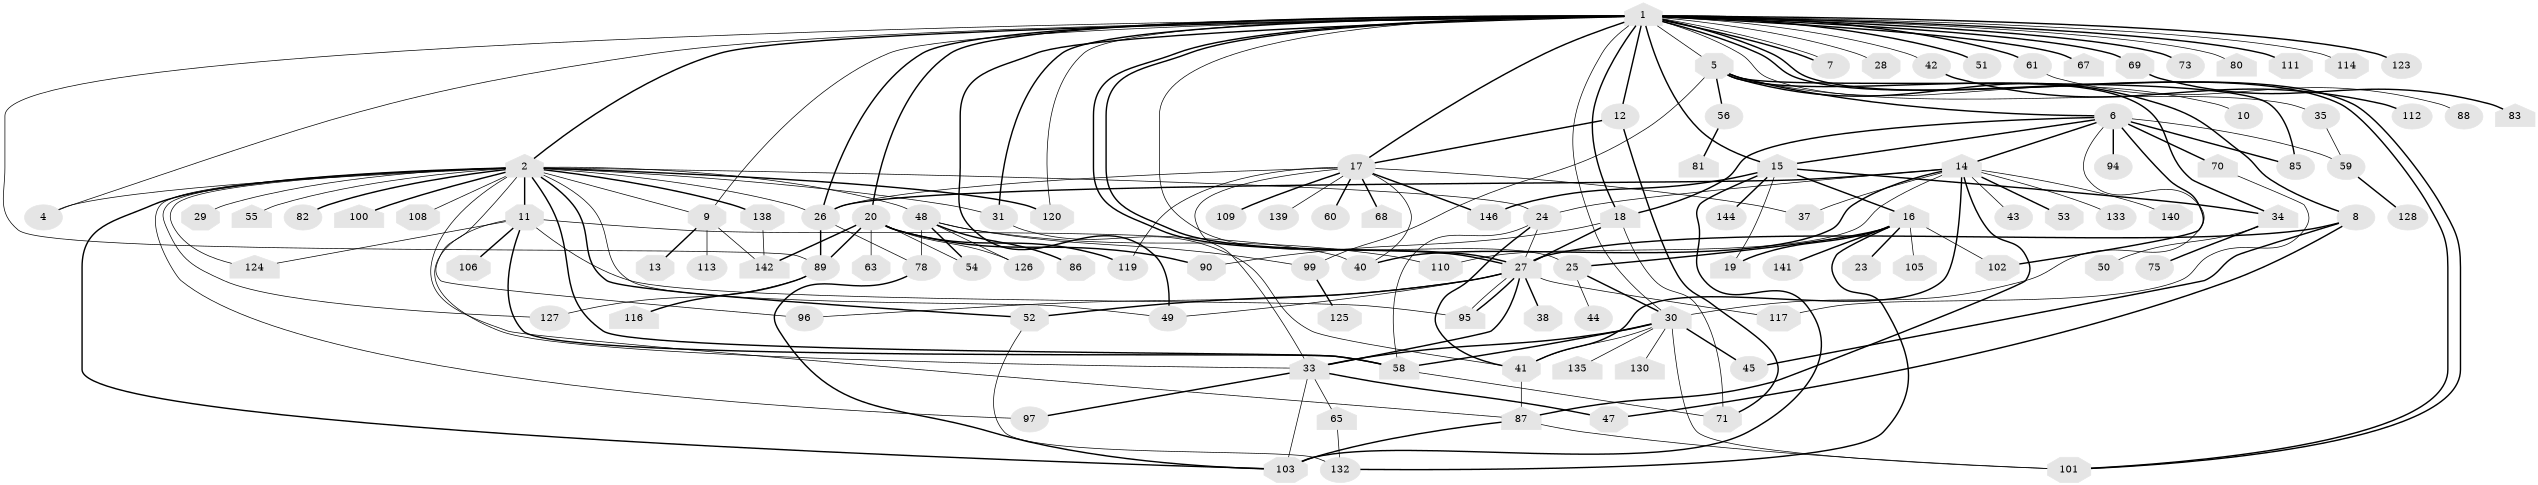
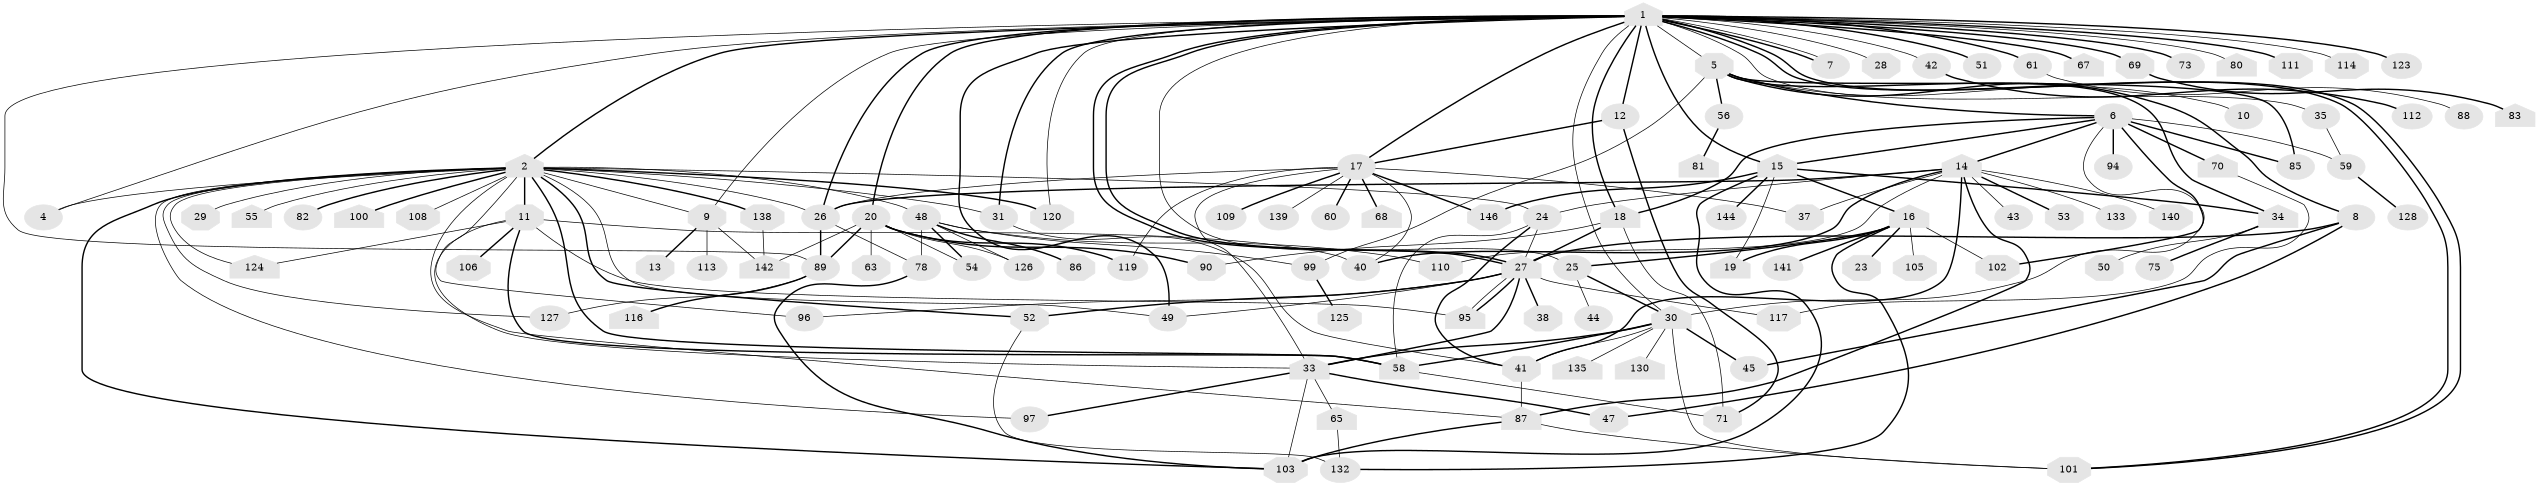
edge "20" -- "142": style bold -> solid
